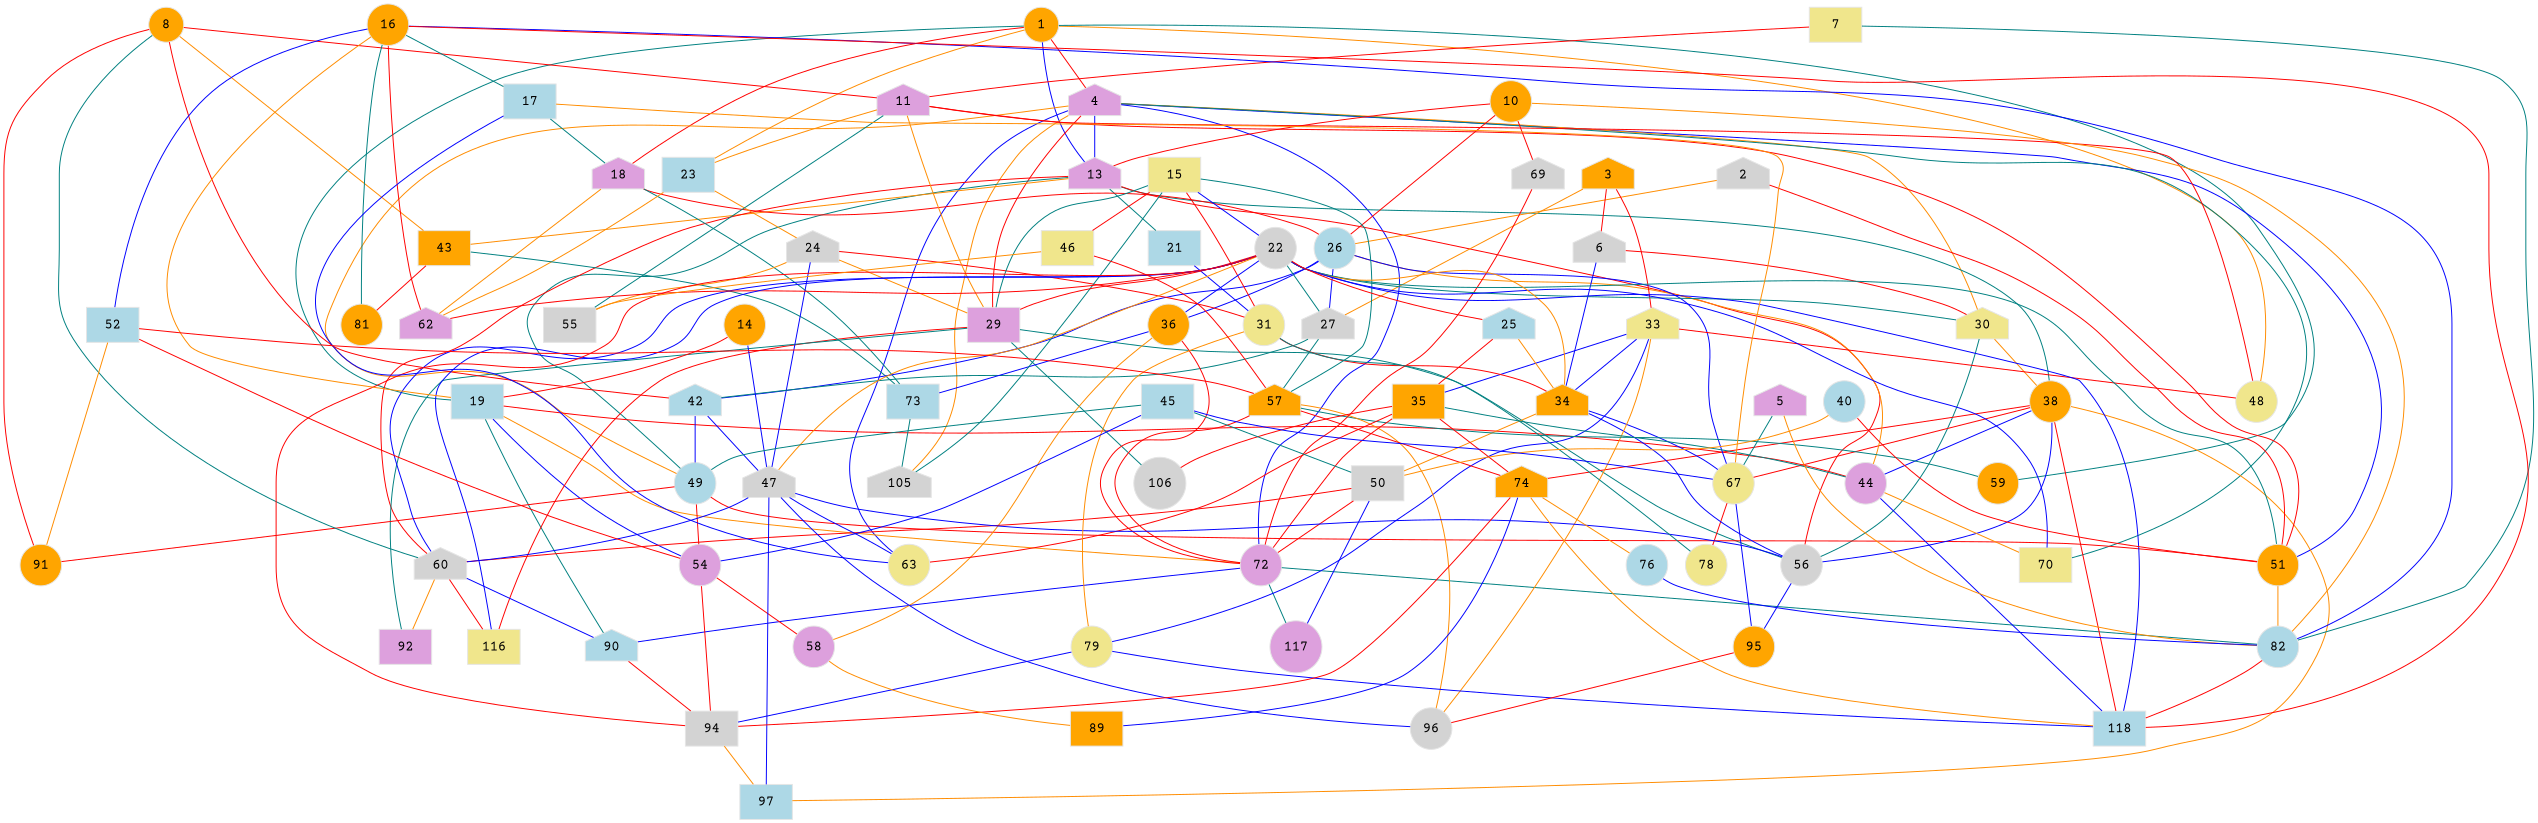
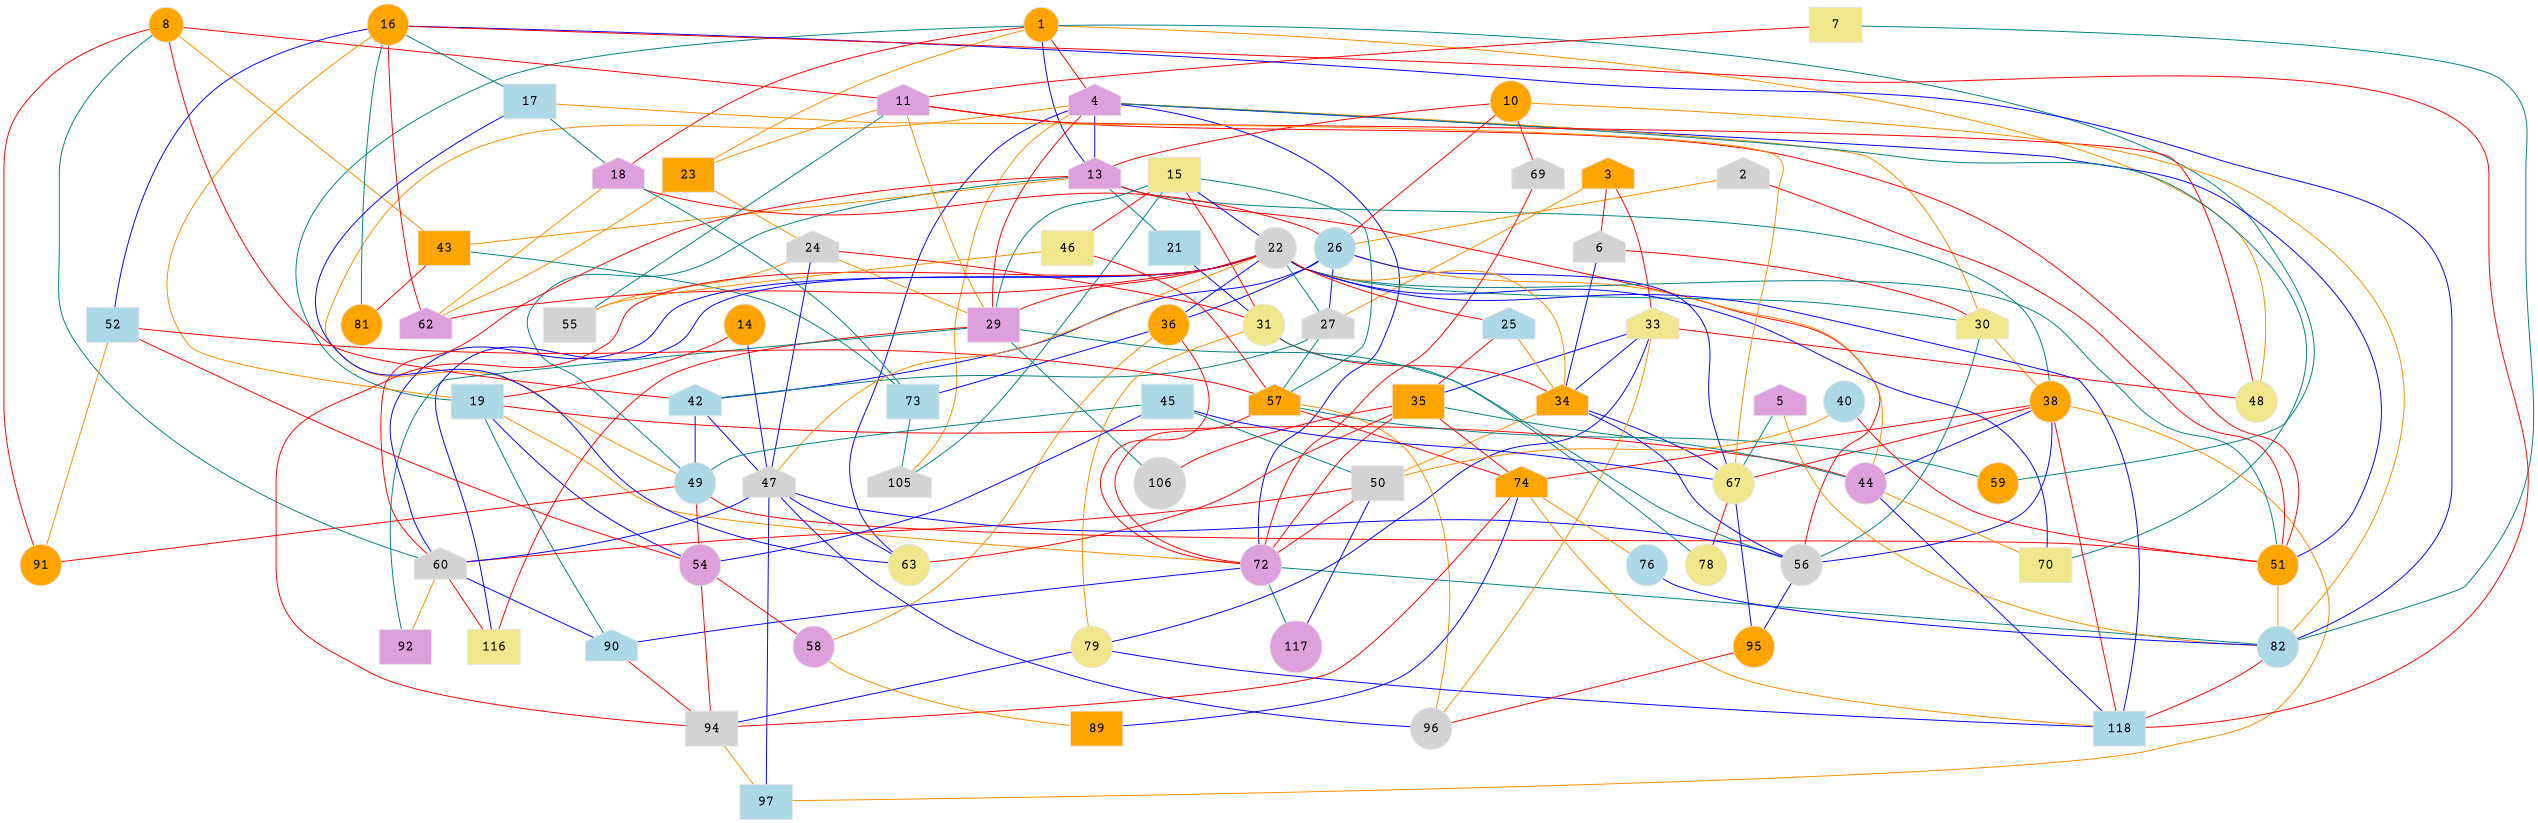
node "23": fillcolor lightblue -> orange
